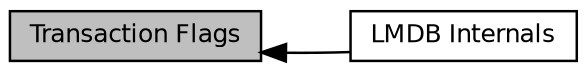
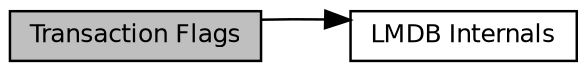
edge "LMDB Internals" -> "Transaction Flags": reversed
